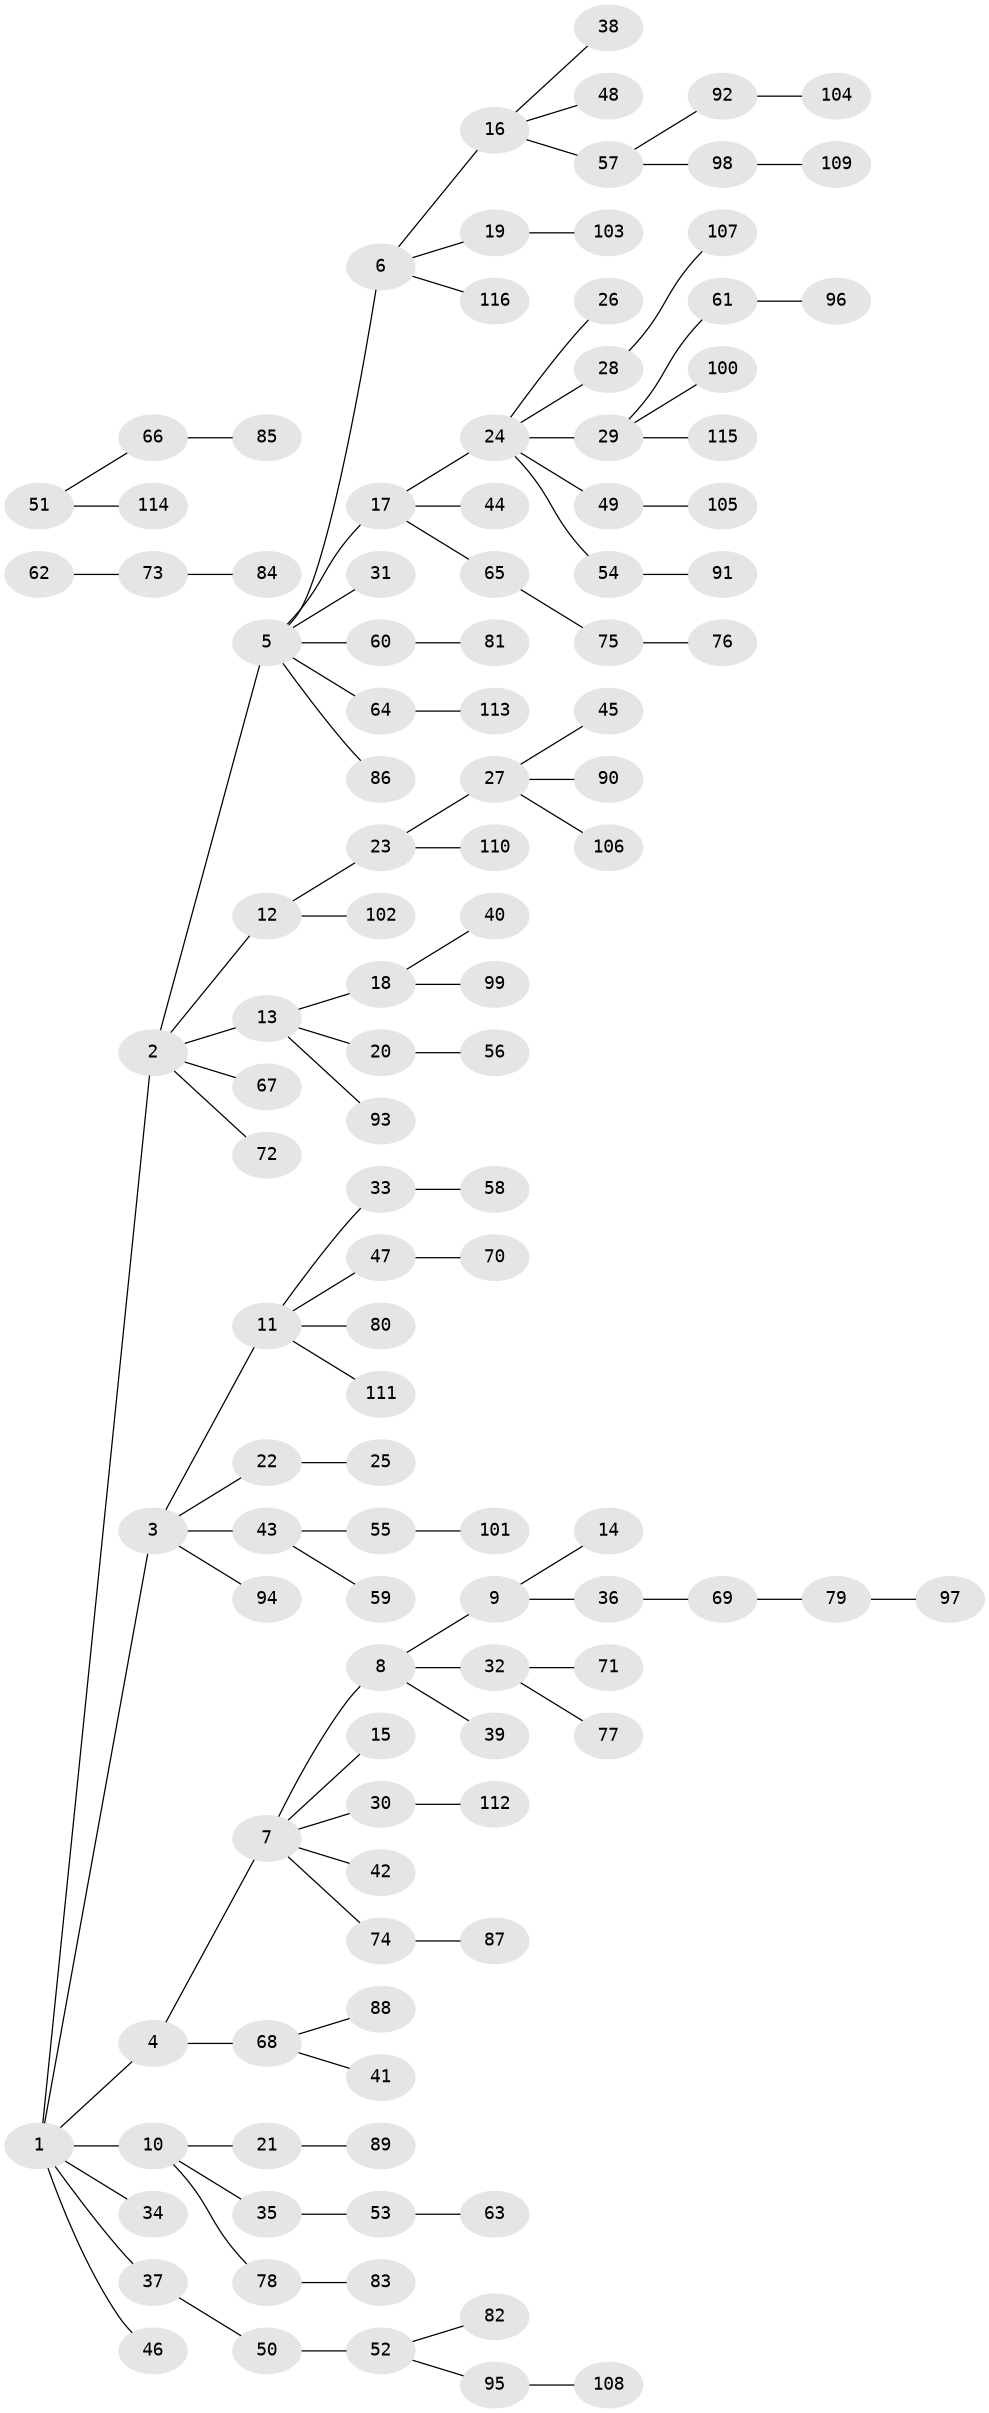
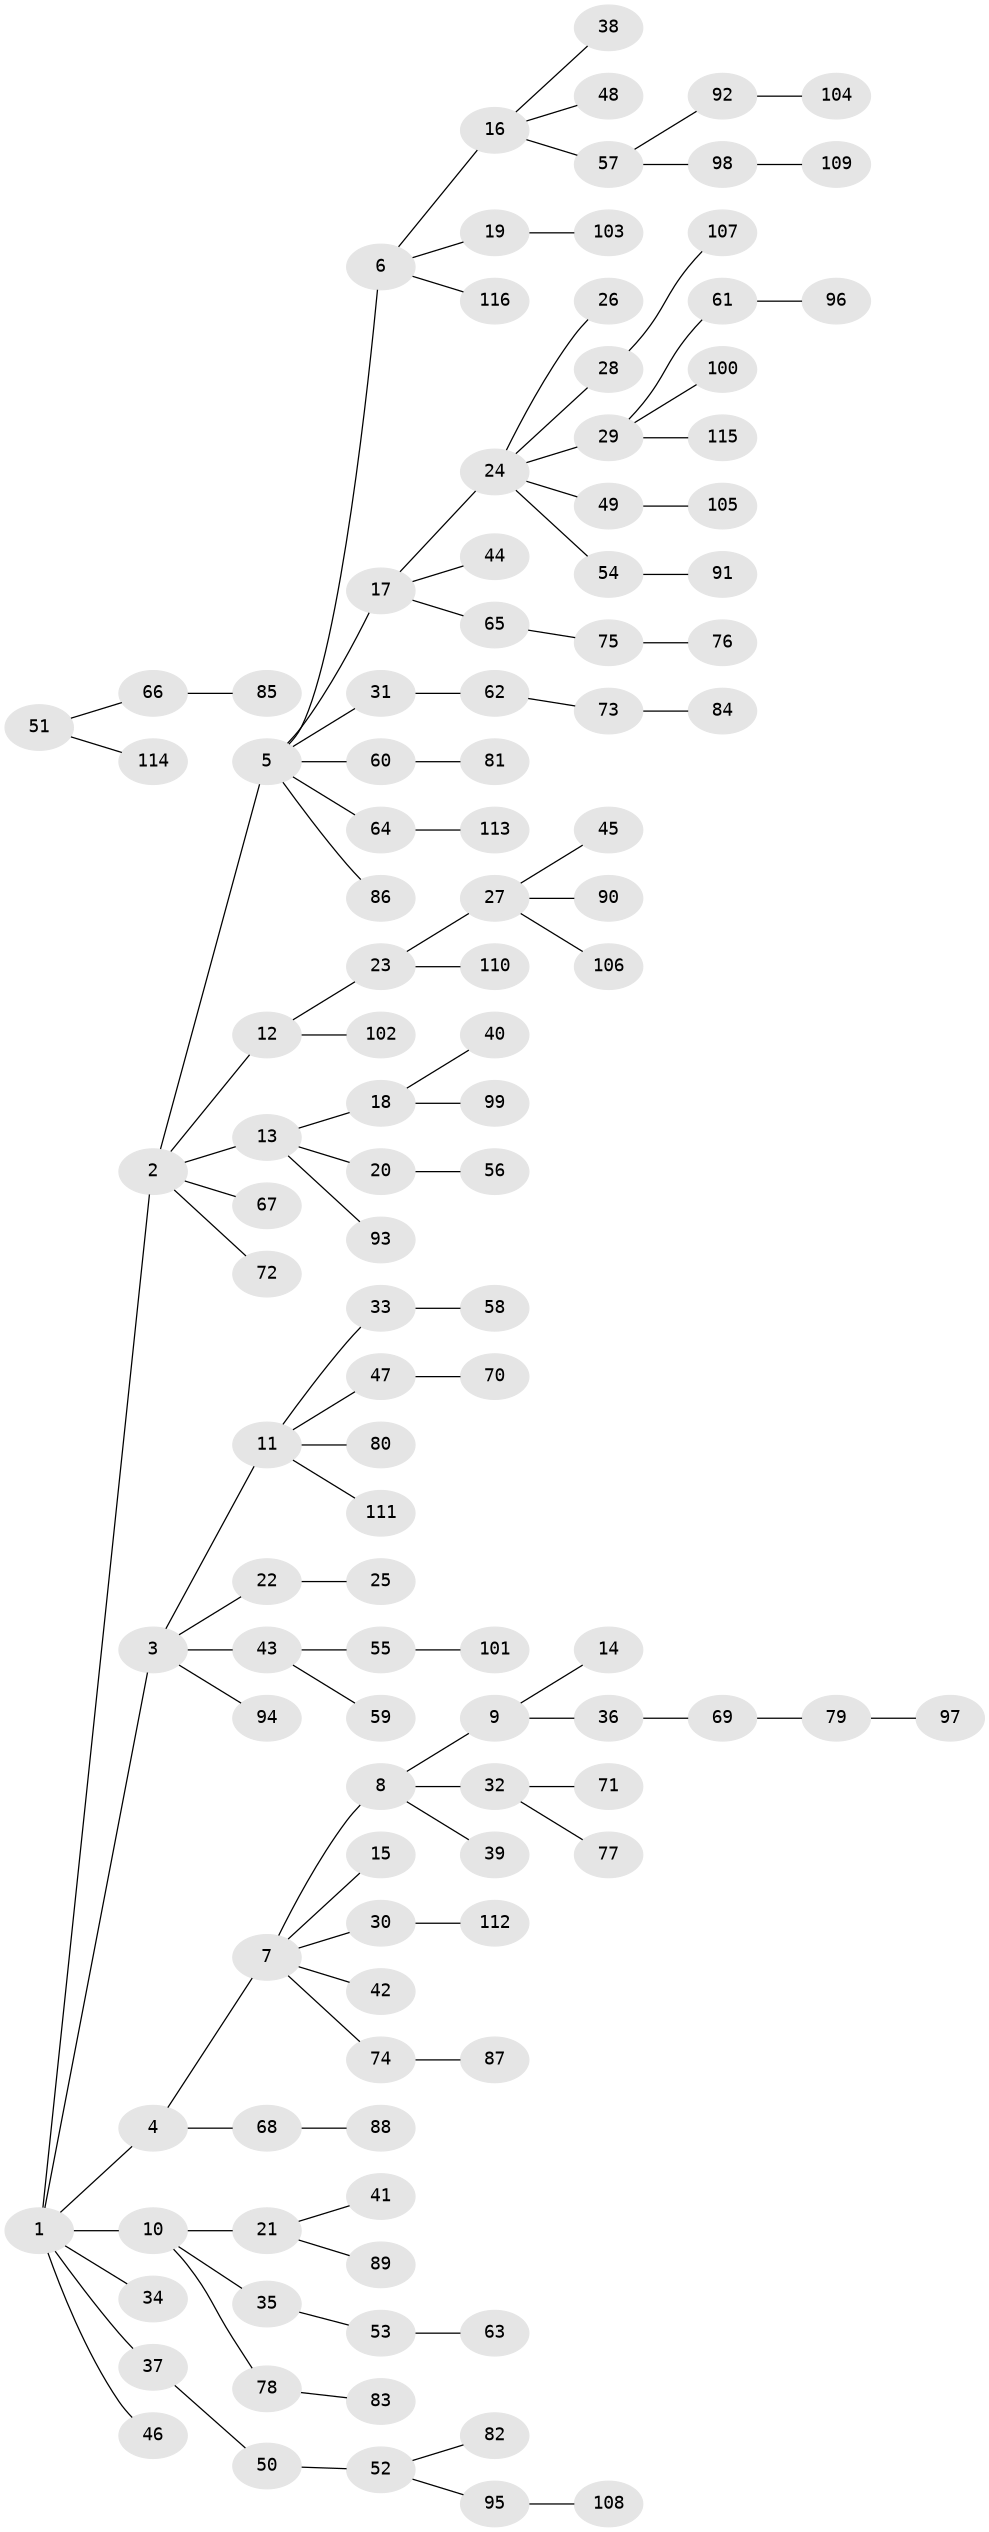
edge "31" -- "62": added
edge "68" -- "41": now "21" -- "41"
